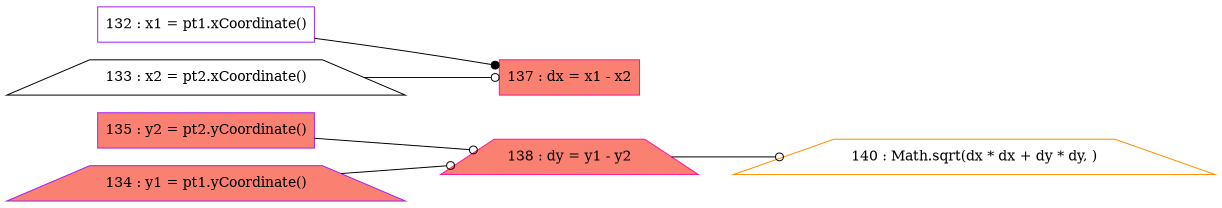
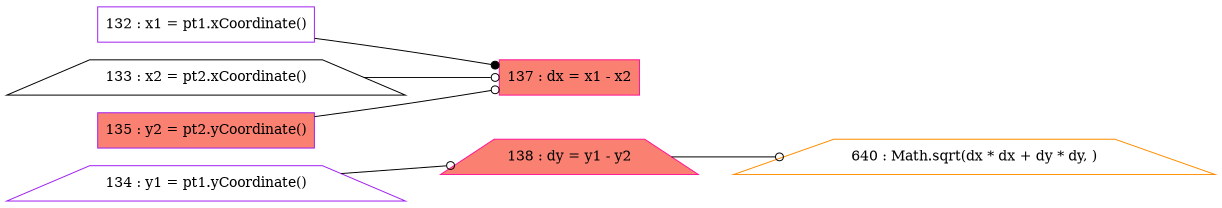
edge "135 : y2 = pt2.yCoordinate()" -> "138 : dy = y1 - y2": now "135 : y2 = pt2.yCoordinate()" -> "137 : dx = x1 - x2"
node "140 : Math.sqrt(dx * dx + dy * dy, )": label "140 : Math.sqrt(dx * dx + dy * dy, )" -> "640 : Math.sqrt(dx * dx + dy * dy, )"
node "134 : y1 = pt1.yCoordinate()": fillcolor salmon -> white
